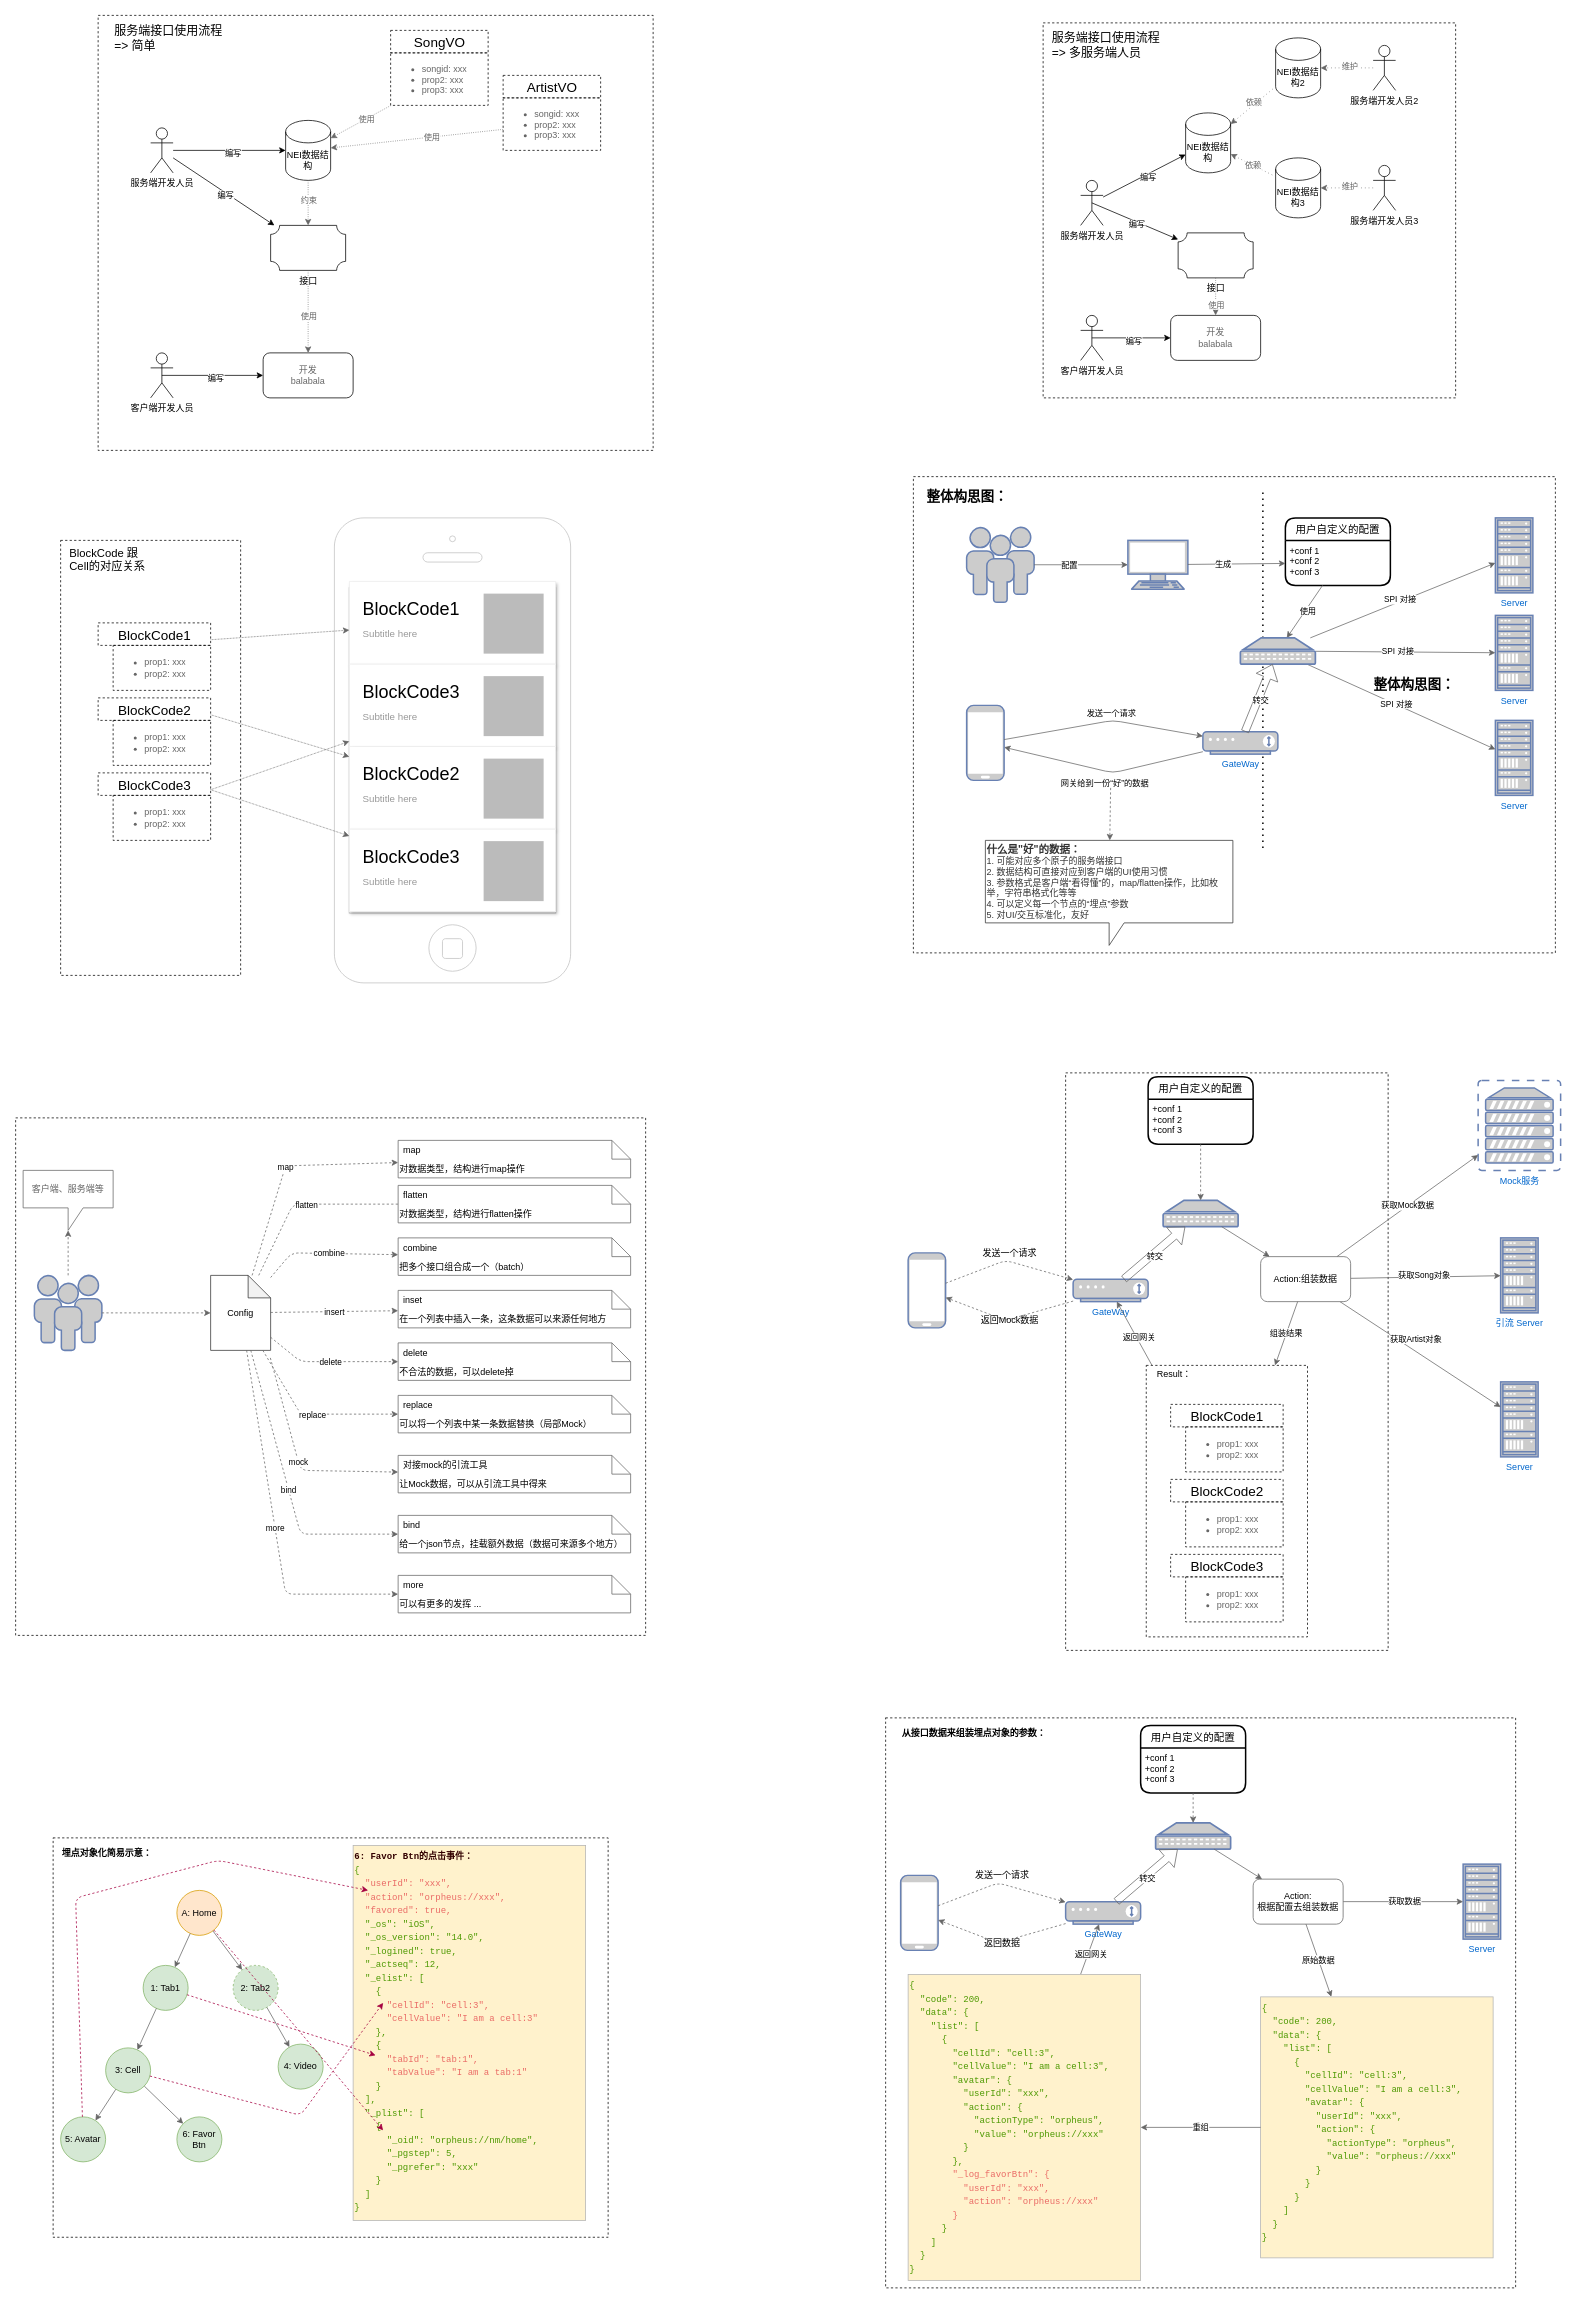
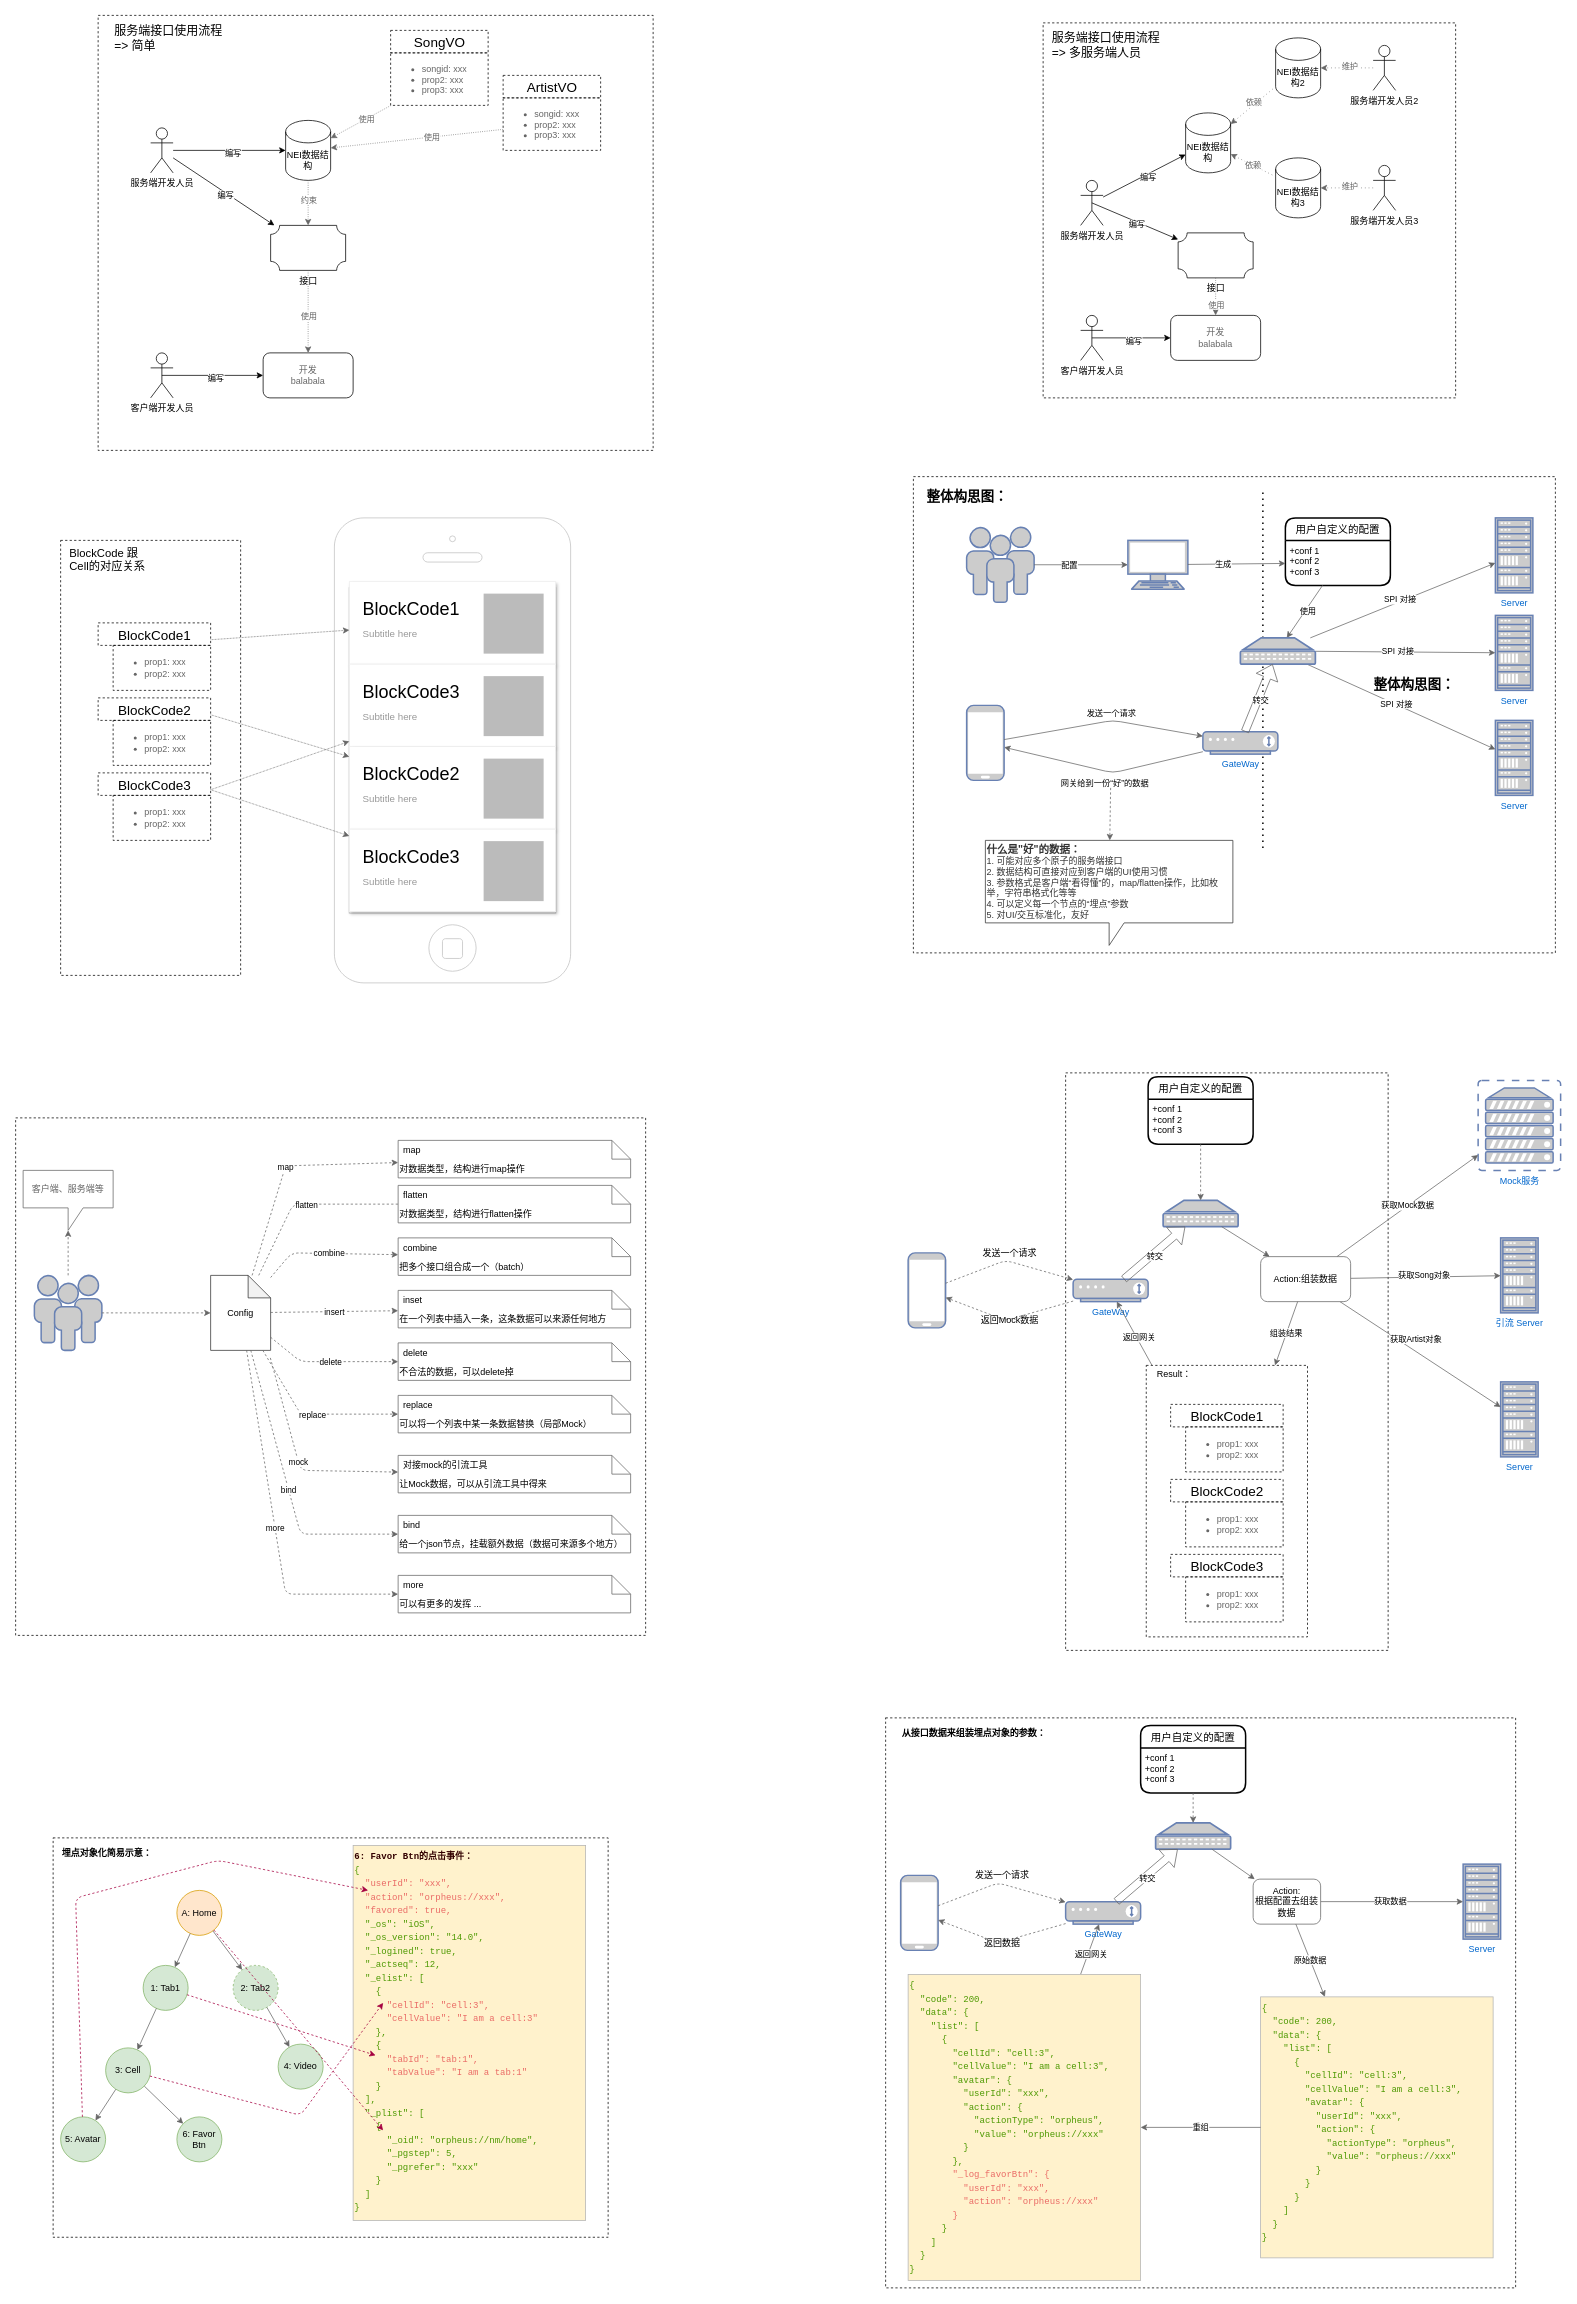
node "Action: 根据配置去组装数据": size 90x45 -> 68x45
